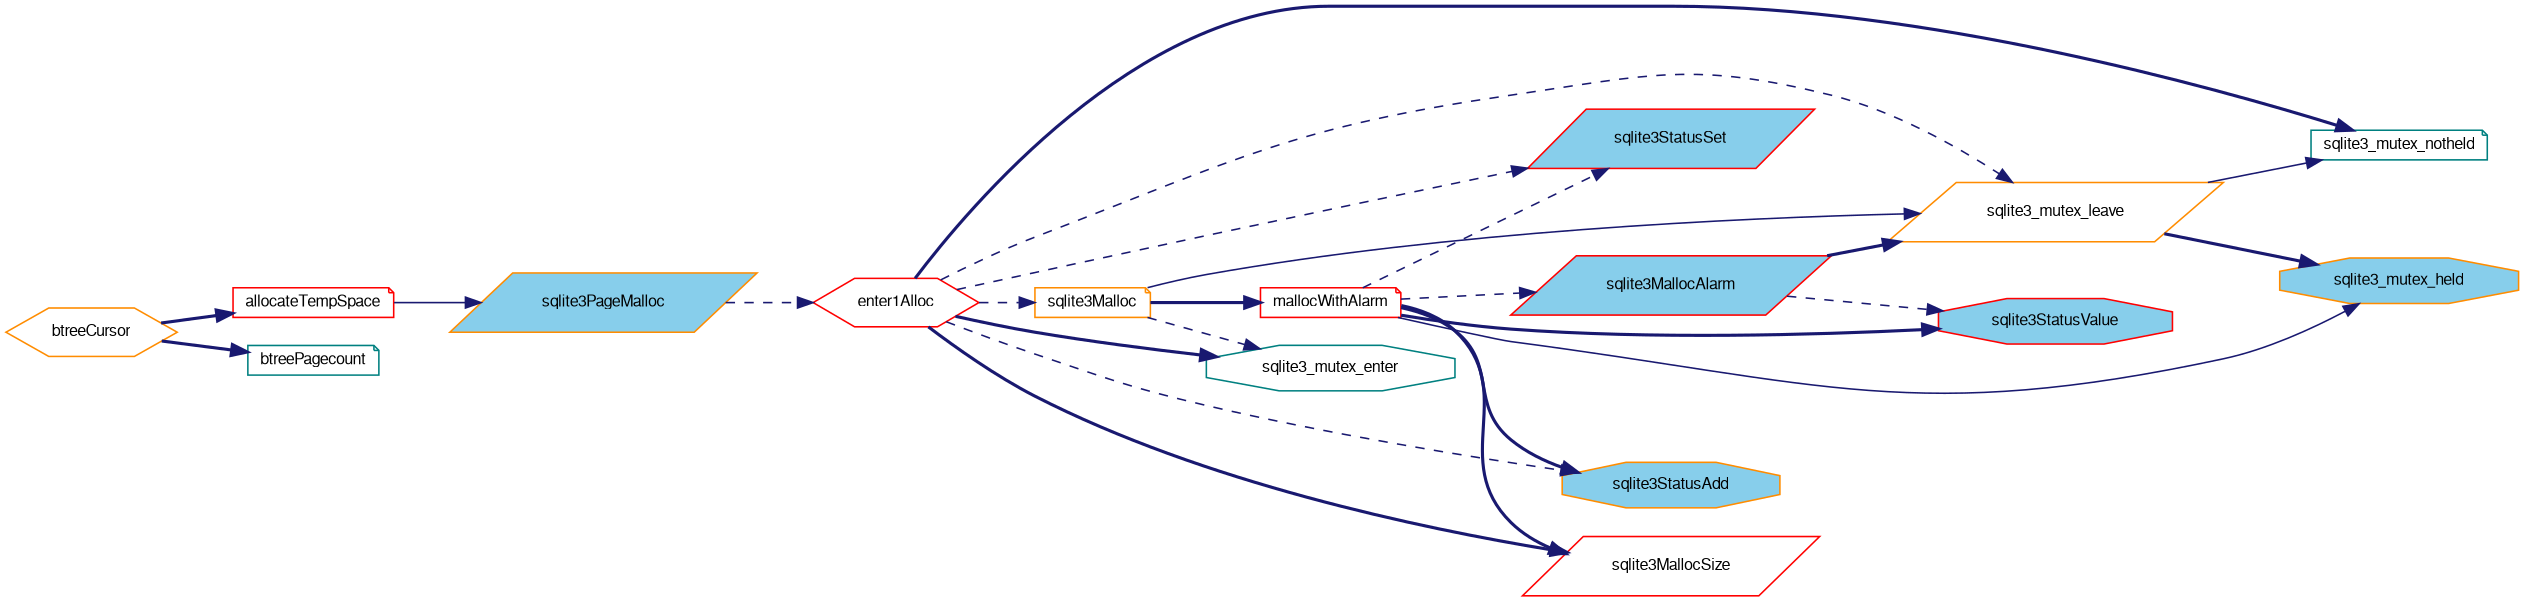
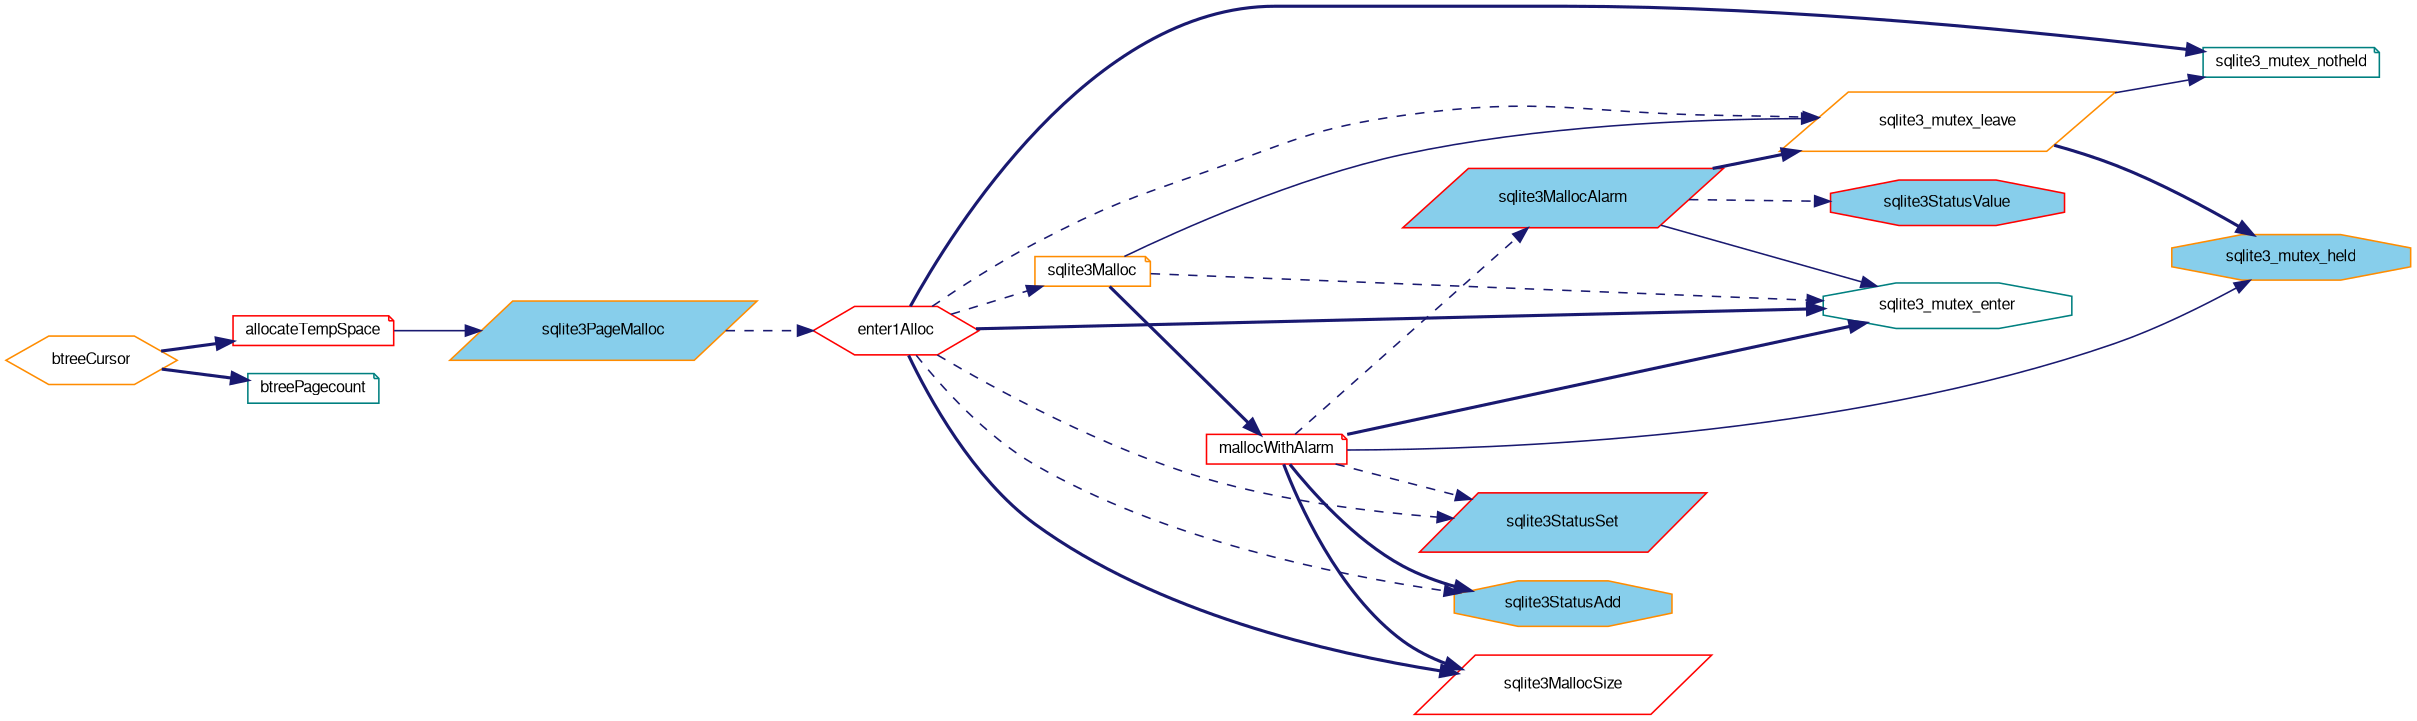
edge "sqlite3MallocAlarm" -> "sqlite3_mutex_enter": added
edge "mallocWithAlarm" -> "sqlite3StatusValue": now "mallocWithAlarm" -> "sqlite3_mutex_enter"
